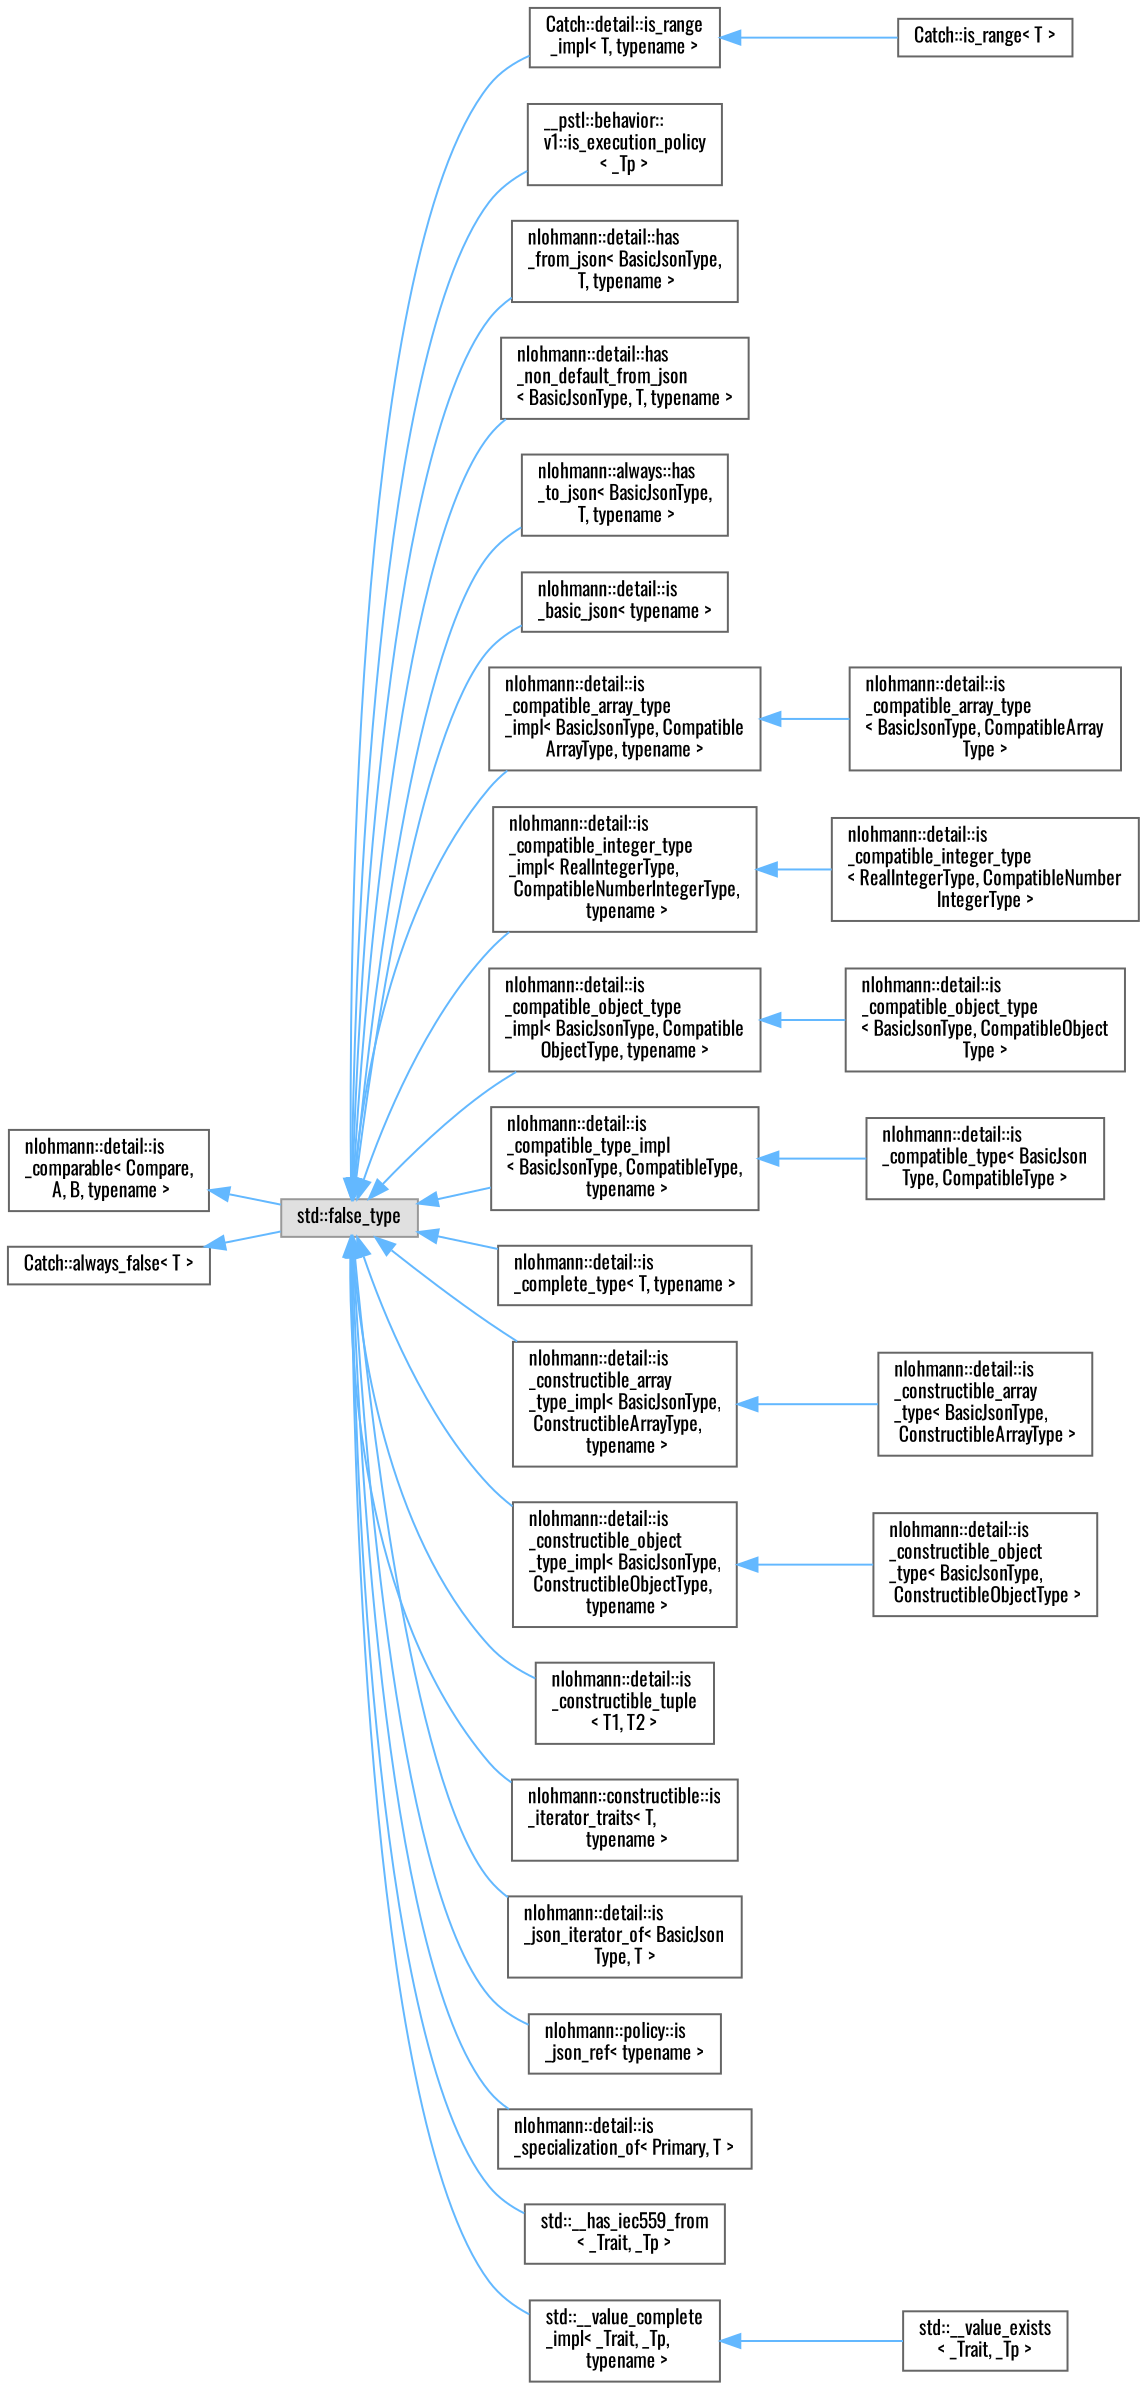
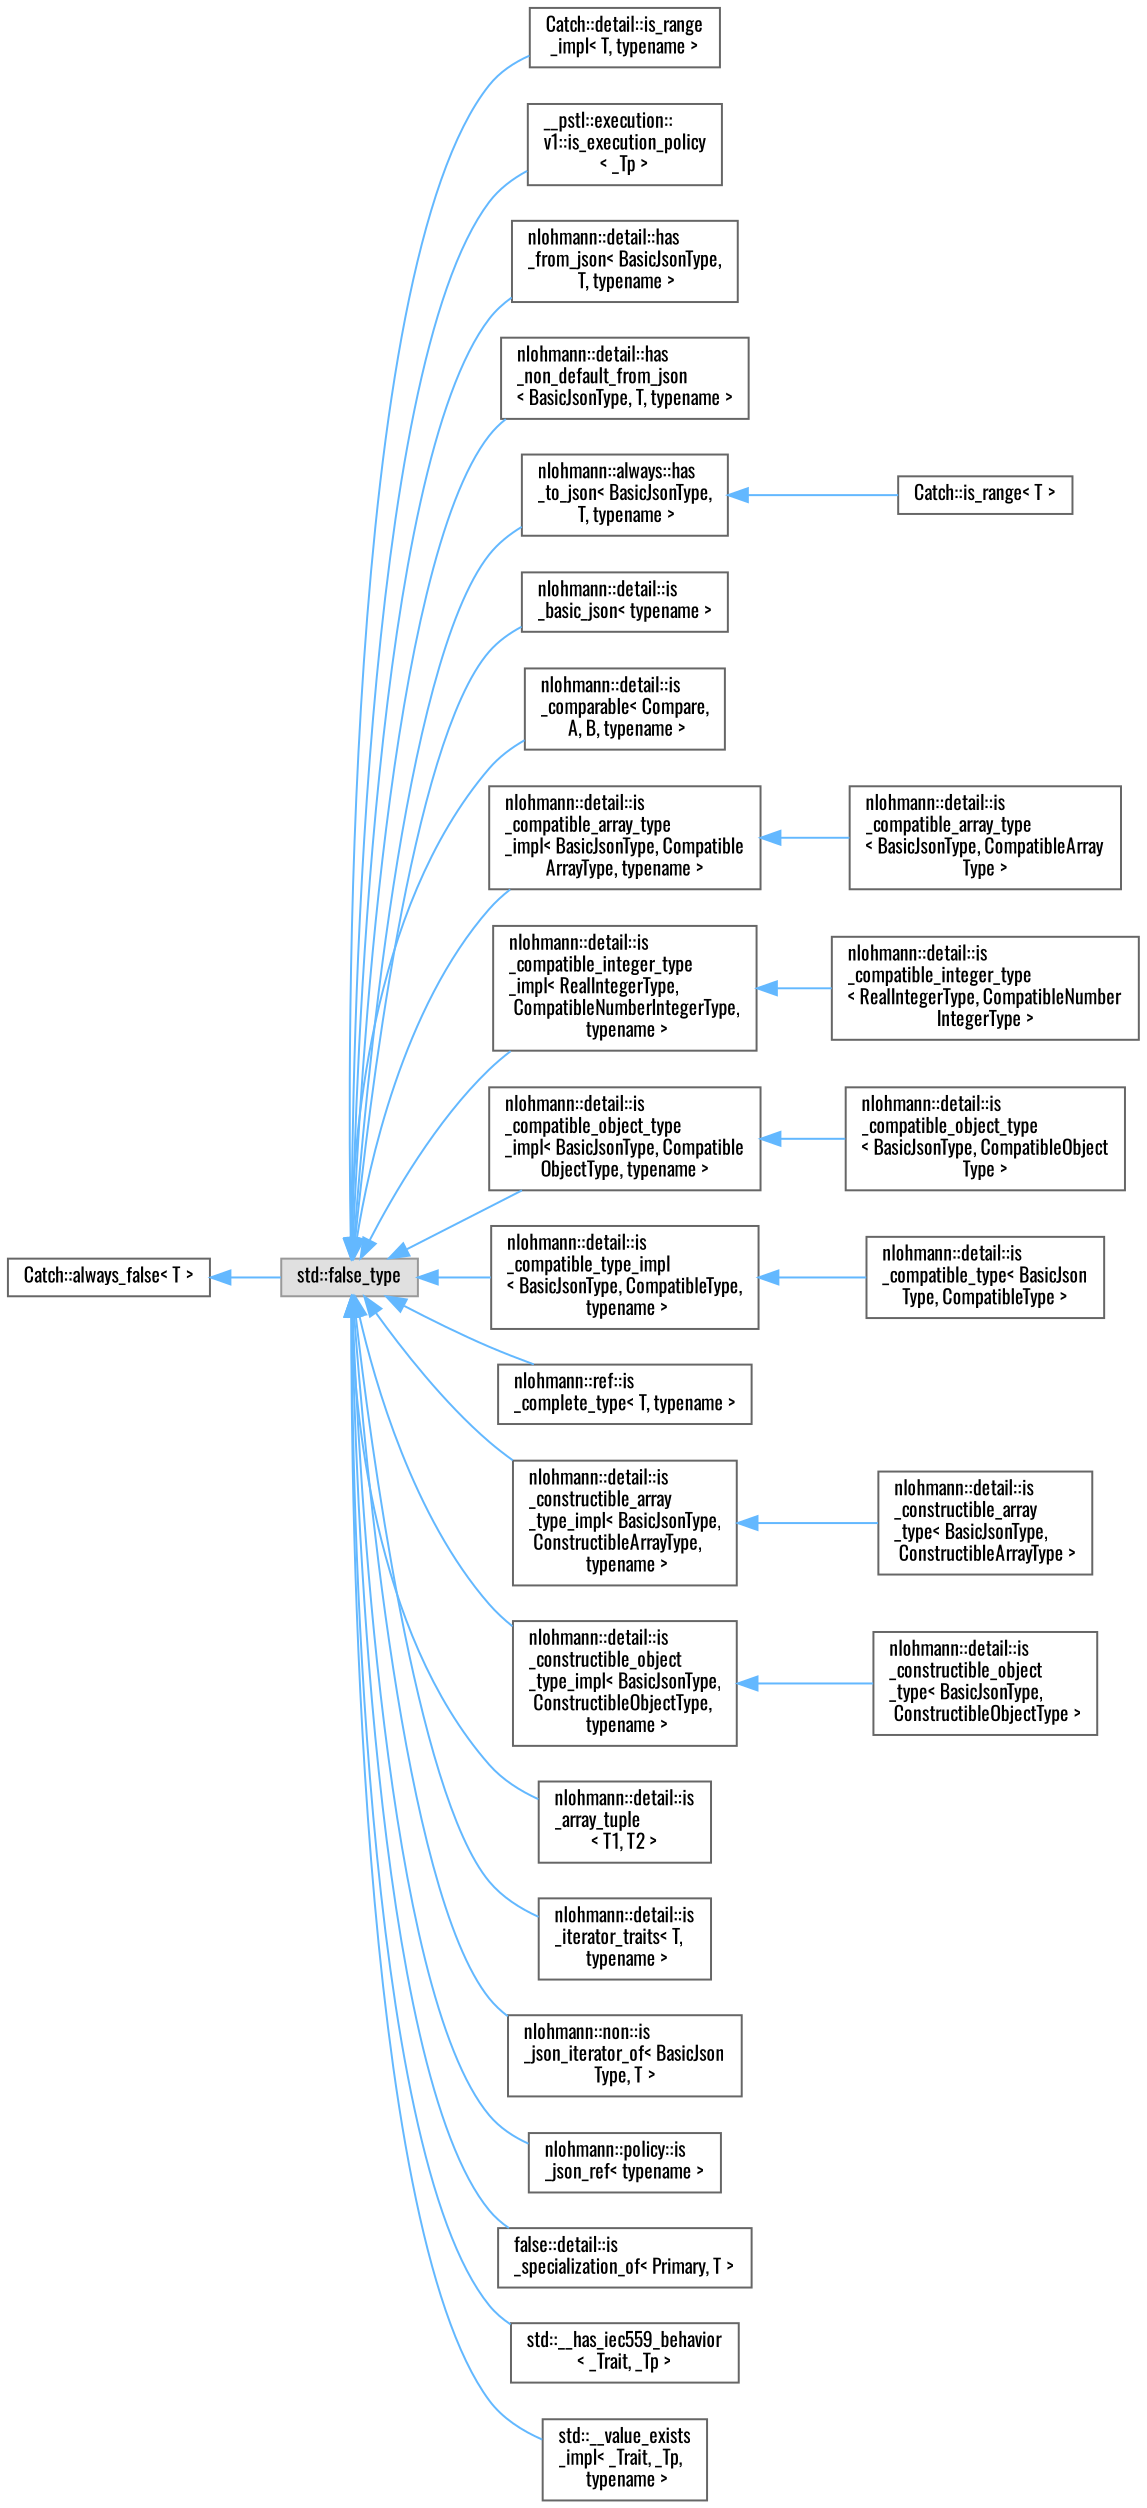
edge "Catch::is_range< T >" -> "Catch::detail::is_range _impl< T, typename >": now "Catch::is_range< T >" -> "nlohmann::always::has _to_json< BasicJsonType, T, typename >"
node "__pstl::behavior:: v1::is_execution_policy < _Tp >": label "__pstl::behavior:: v1::is_execution_policy < _Tp >" -> "__pstl::execution:: v1::is_execution_policy < _Tp >"
edge "std::false_type" -> "nlohmann::detail::is _comparable< Compare, A, B, typename >": reversed
node "nlohmann::detail::is _complete_type< T, typename >": label "nlohmann::detail::is _complete_type< T, typename >" -> "nlohmann::ref::is _complete_type< T, typename >"
node "nlohmann::detail::is _constructible_tuple < T1, T2 >": label "nlohmann::detail::is _constructible_tuple < T1, T2 >" -> "nlohmann::detail::is _array_tuple < T1, T2 >"
node "nlohmann::constructible::is _iterator_traits< T, typename >": label "nlohmann::constructible::is _iterator_traits< T, typename >" -> "nlohmann::detail::is _iterator_traits< T, typename >"
node "nlohmann::detail::is _json_iterator_of< BasicJson Type, T >": label "nlohmann::detail::is _json_iterator_of< BasicJson Type, T >" -> "nlohmann::non::is _json_iterator_of< BasicJson Type, T >"
node "nlohmann::detail::is _specialization_of< Primary, T >": label "nlohmann::detail::is _specialization_of< Primary, T >" -> "false::detail::is _specialization_of< Primary, T >"
node "std::__has_iec559_from < _Trait, _Tp >": label "std::__has_iec559_from < _Trait, _Tp >" -> "std::__has_iec559_behavior < _Trait, _Tp >"
node "std::__value_complete _impl< _Trait, _Tp, typename >": label "std::__value_complete _impl< _Trait, _Tp, typename >" -> "std::__value_exists _impl< _Trait, _Tp, typename >"
node "std::__value_exists < _Trait, _Tp >": removed
